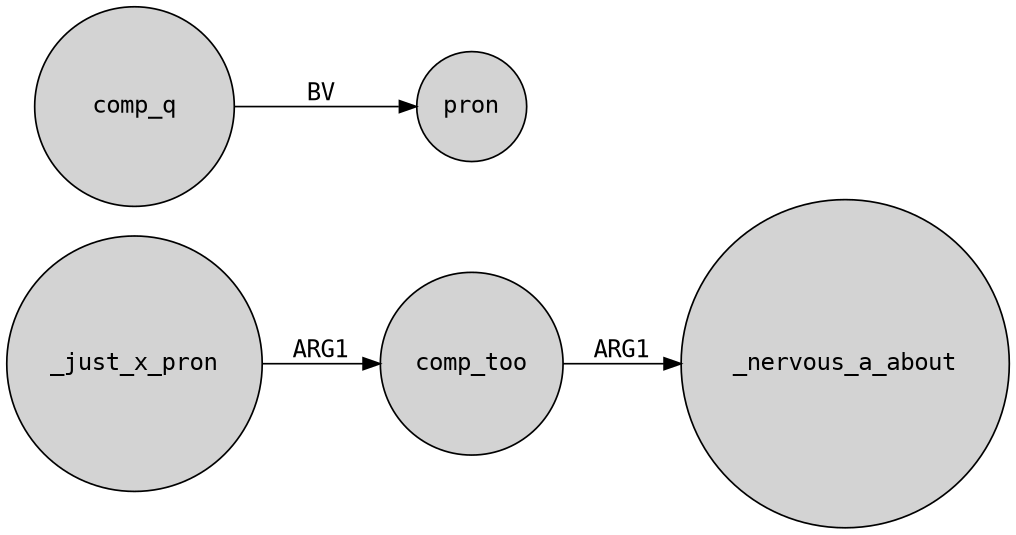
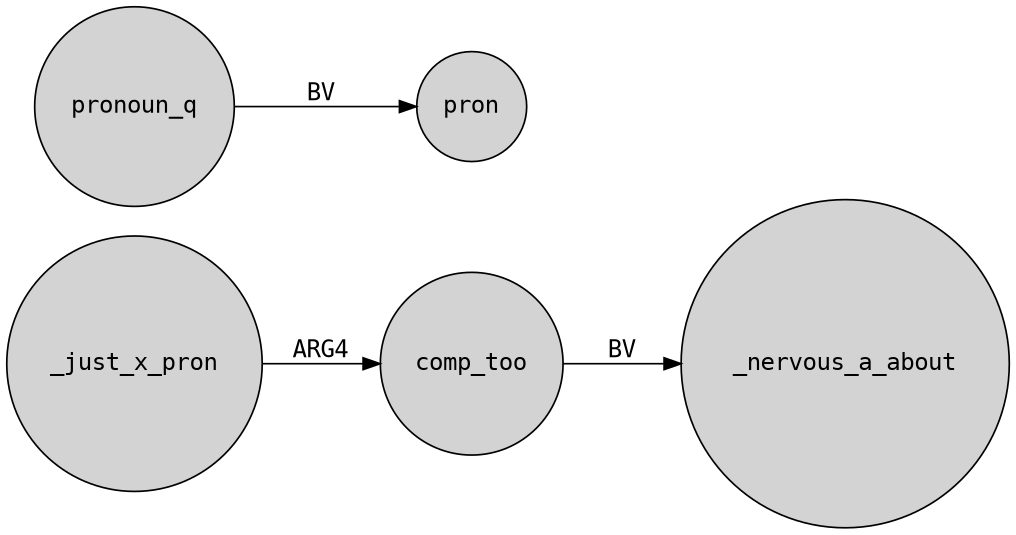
node "comp_q": label "comp_q" -> "pronoun_q"
edge "_just_x_pron" -> "comp_too": label "ARG1" -> "ARG4"
edge "comp_too" -> "_nervous_a_about": label "ARG1" -> "BV"
